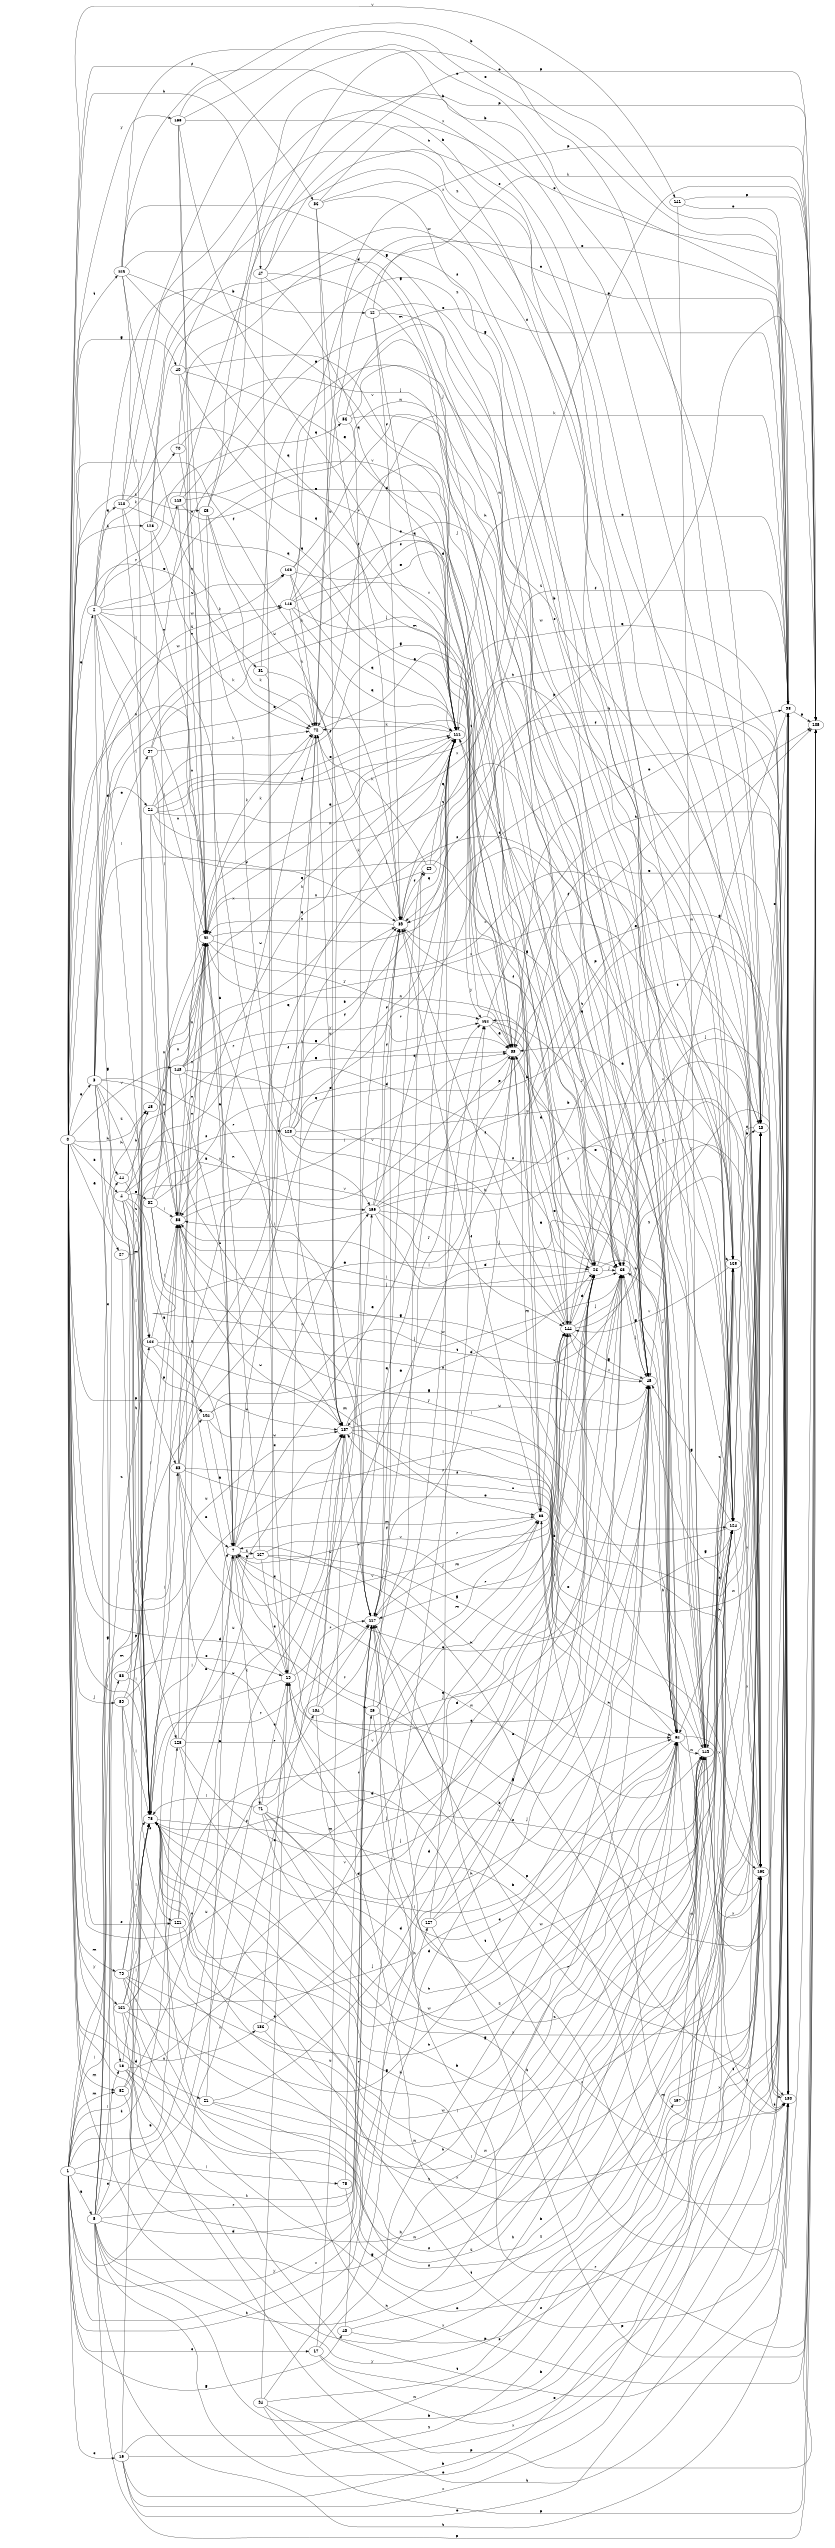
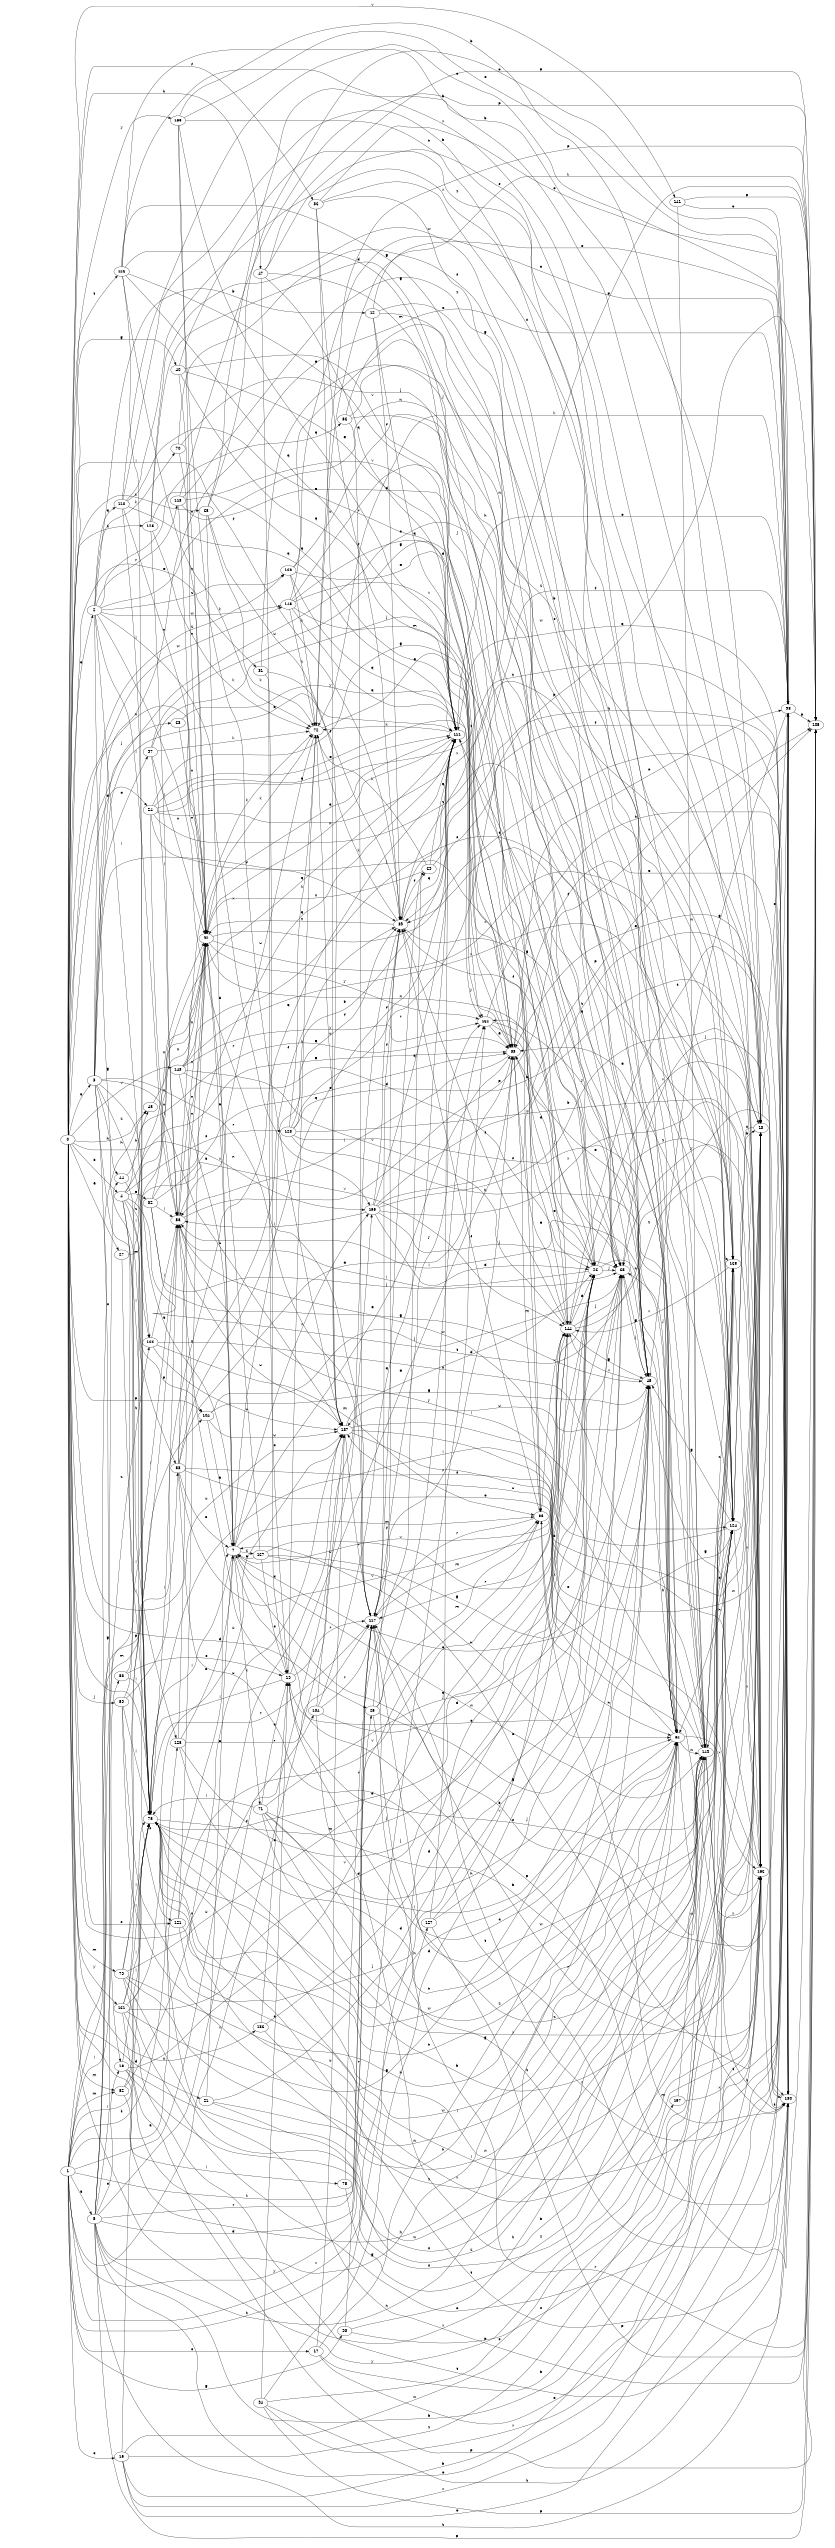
edge "97" -> "45": label "s" -> "g"
node "63": added
node "43": label "43" -> "93"
